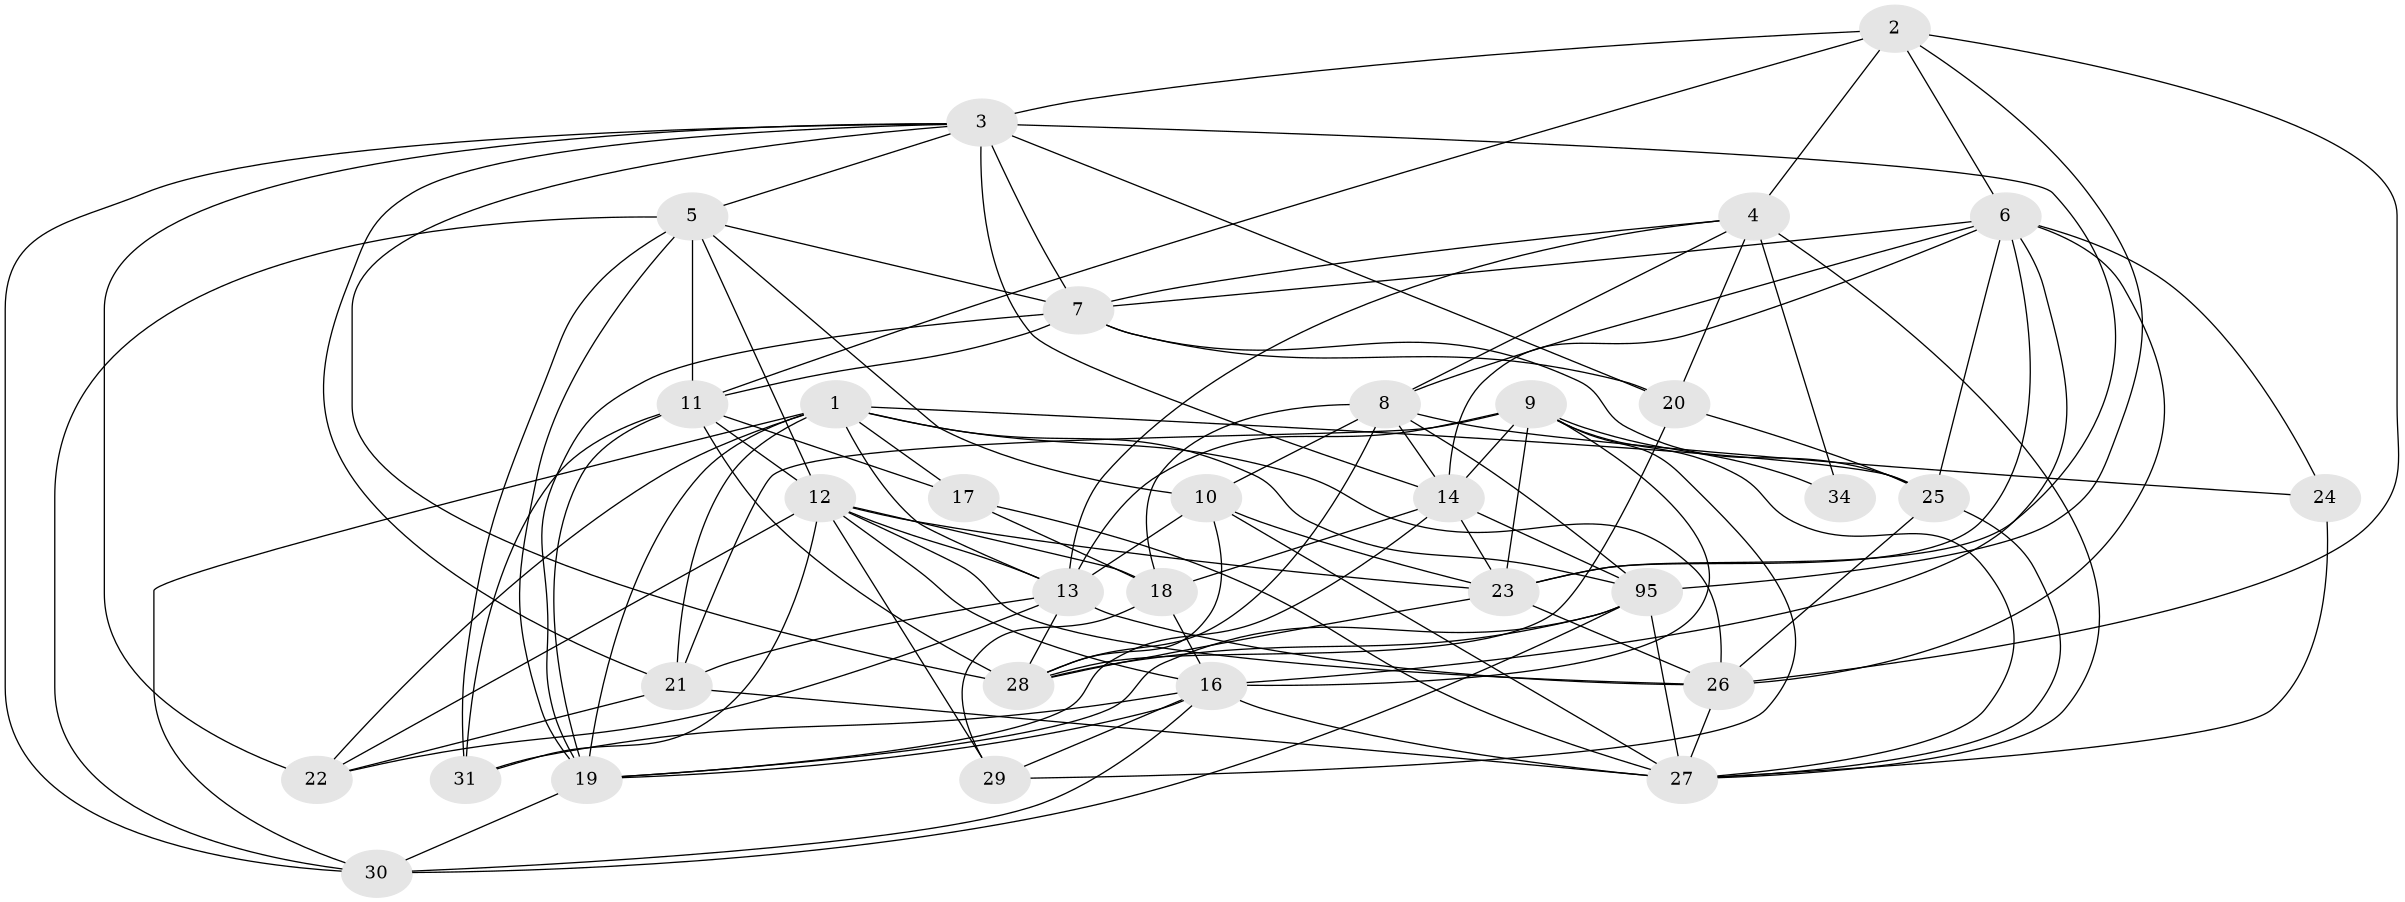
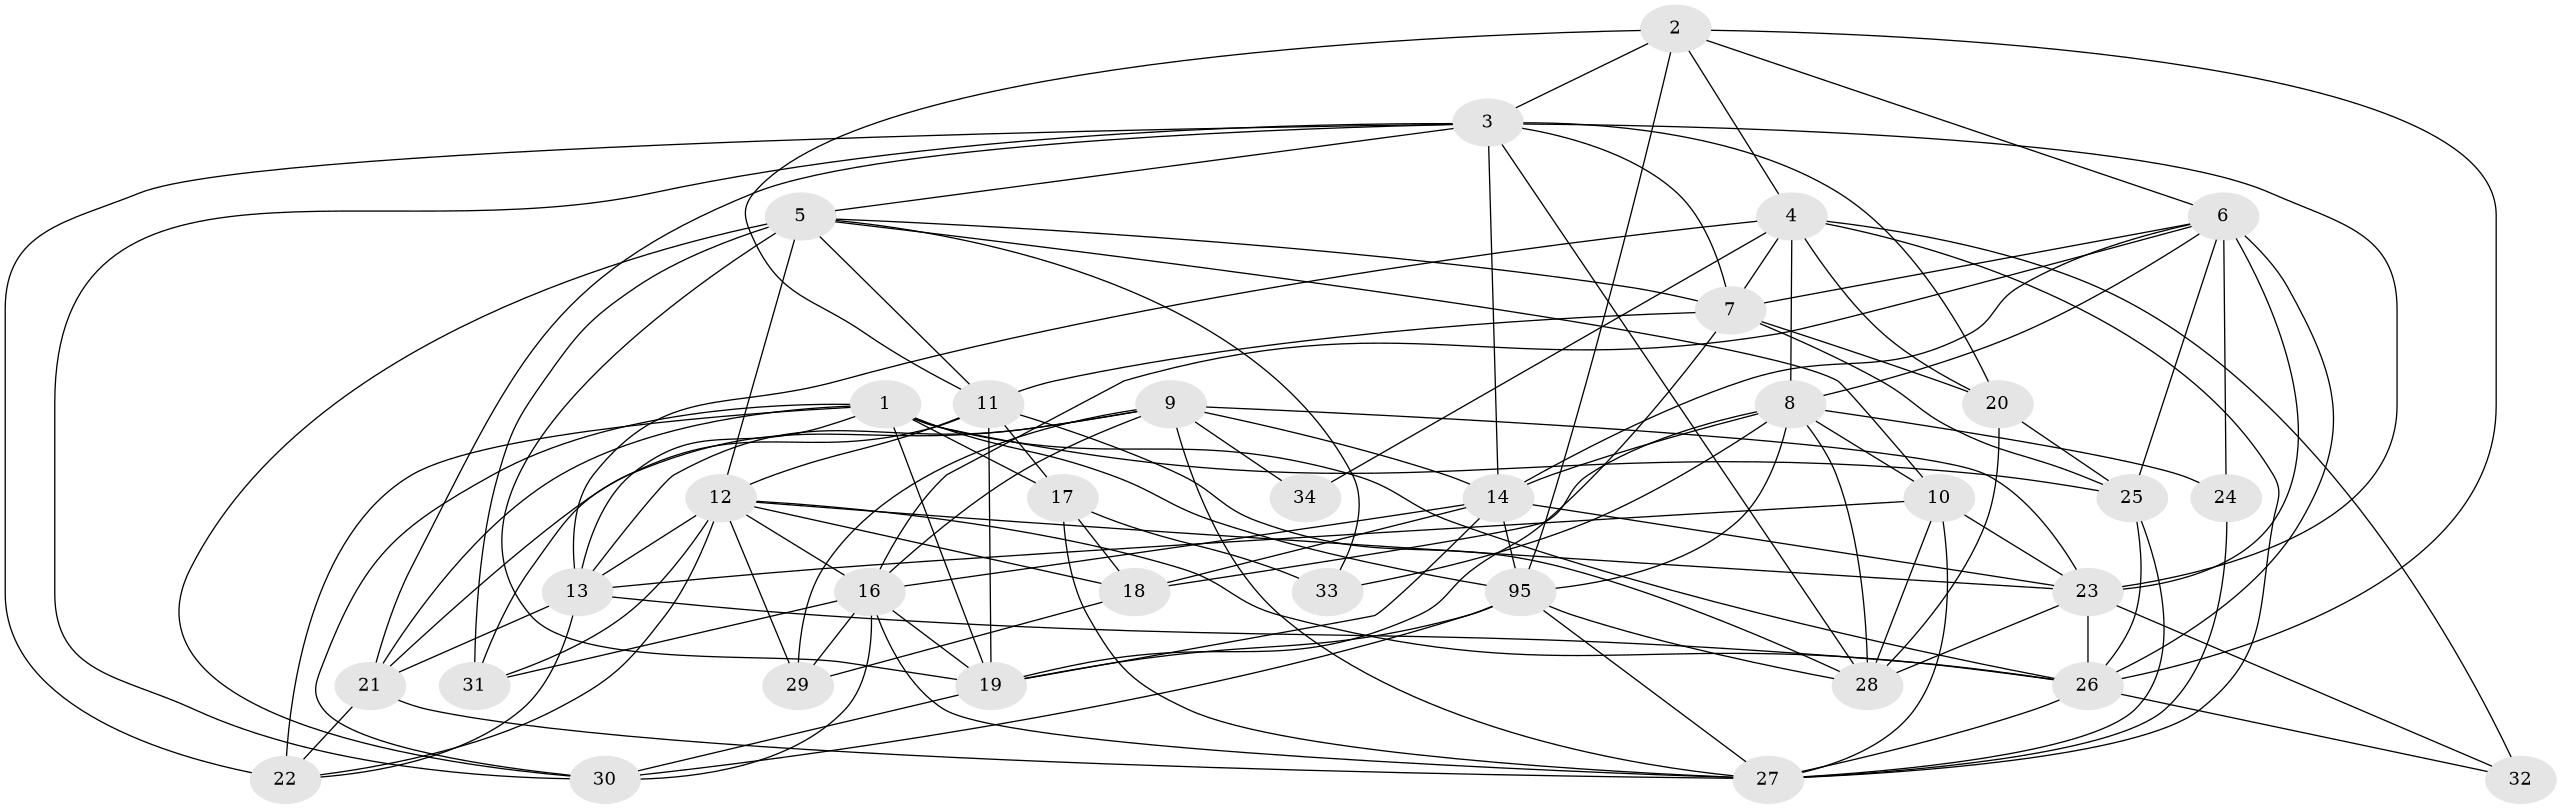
node "33": added
edge "18" -- "16": now "14" -- "16"
edge "13" -- "28": removed
node "32": added
